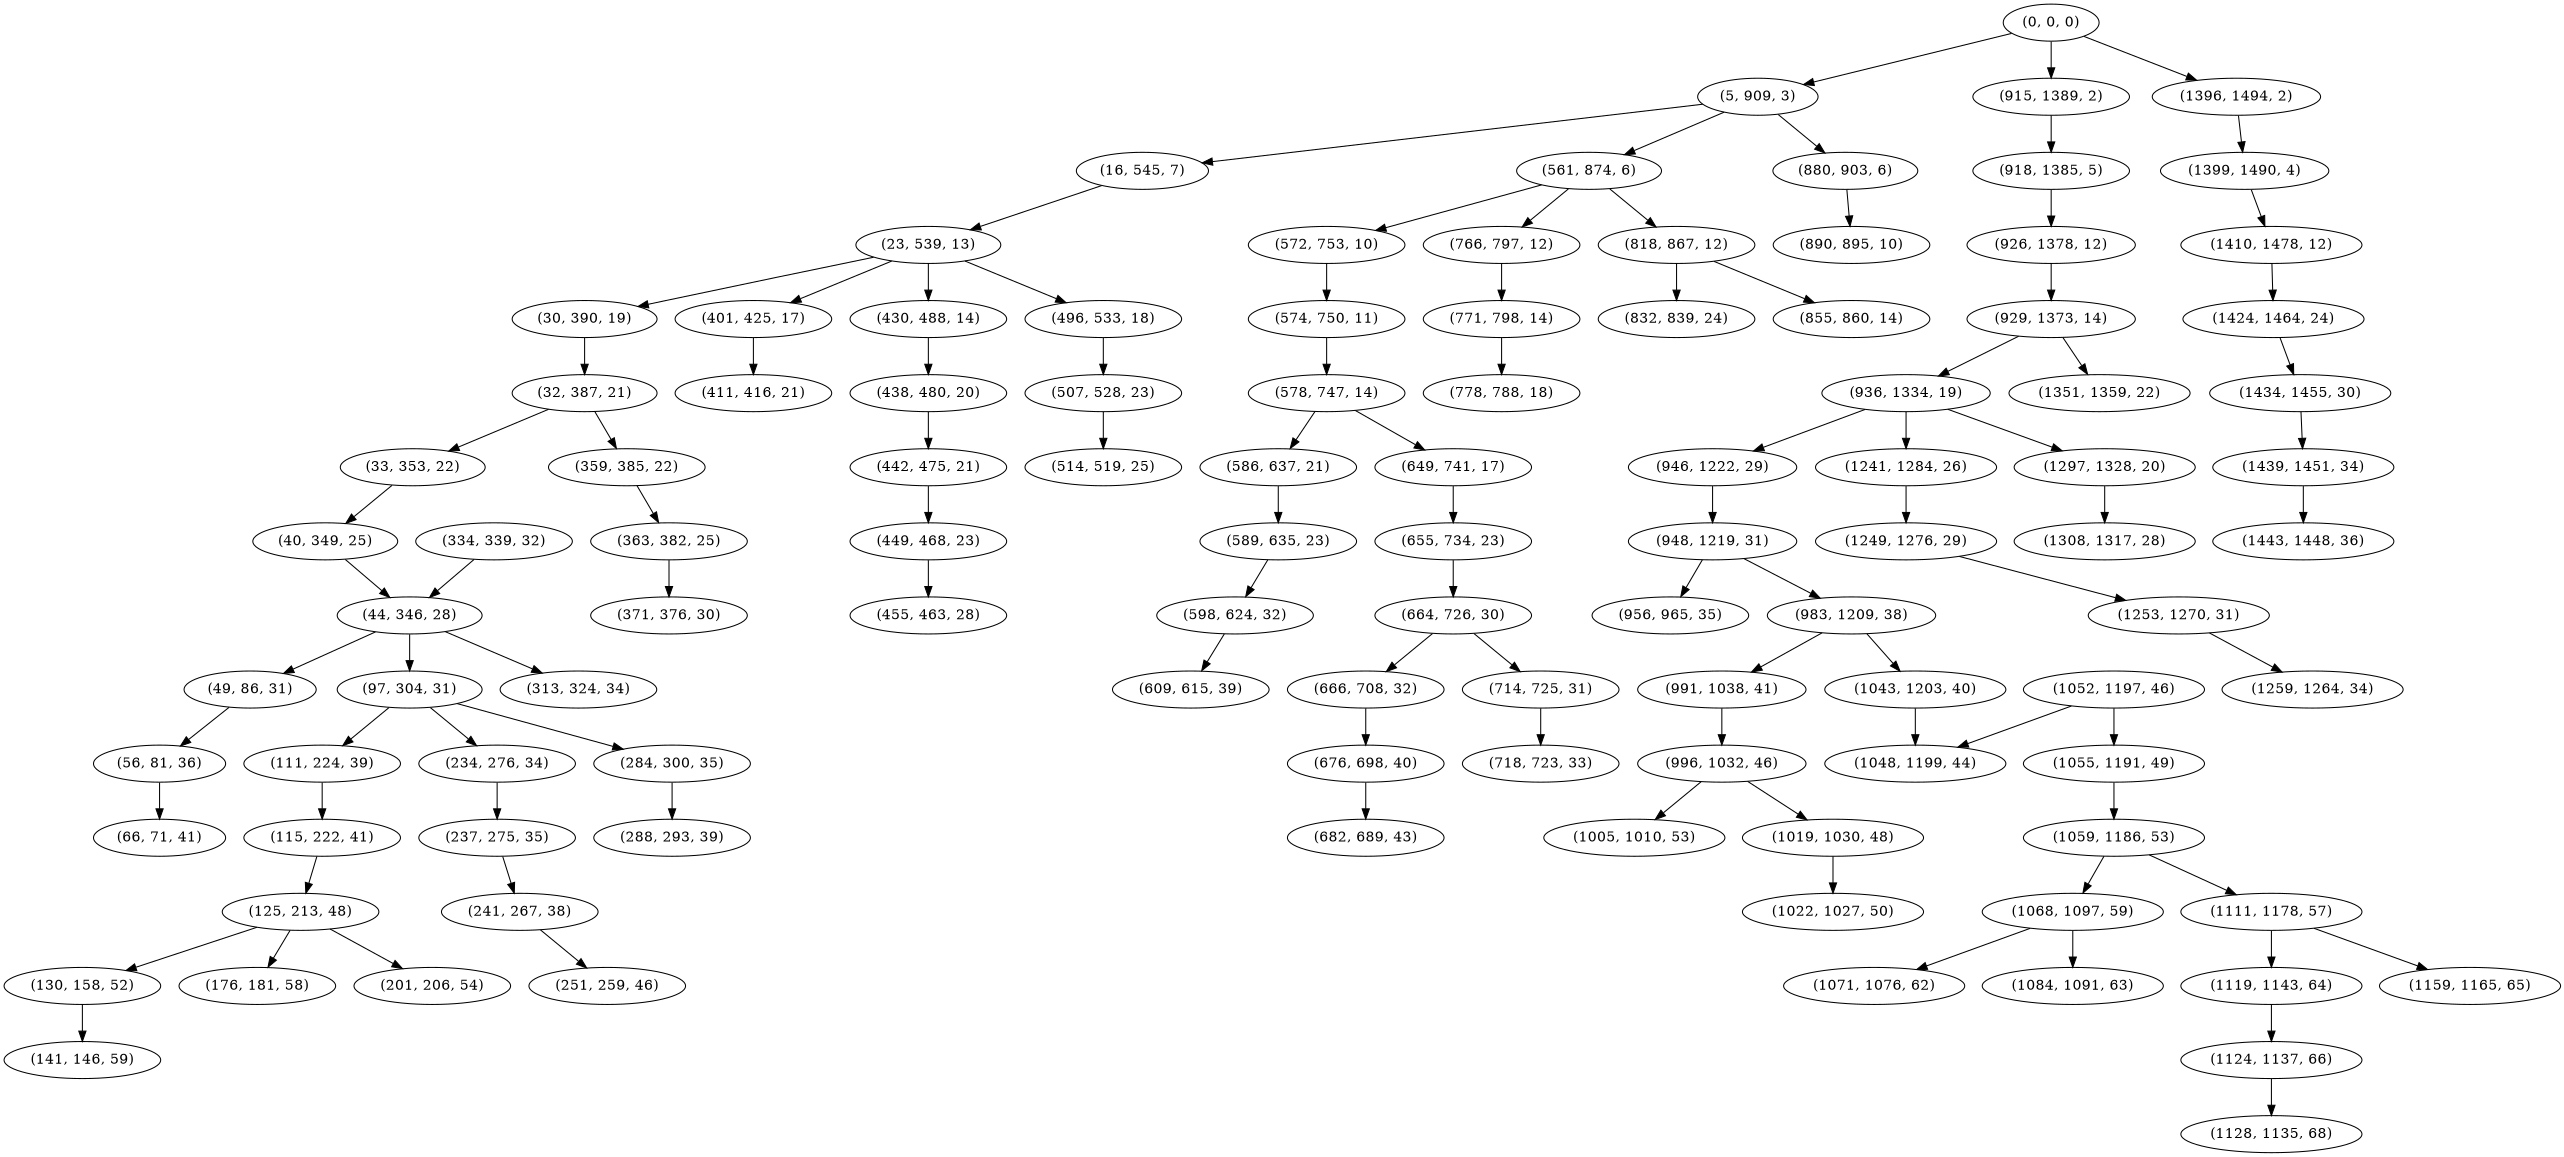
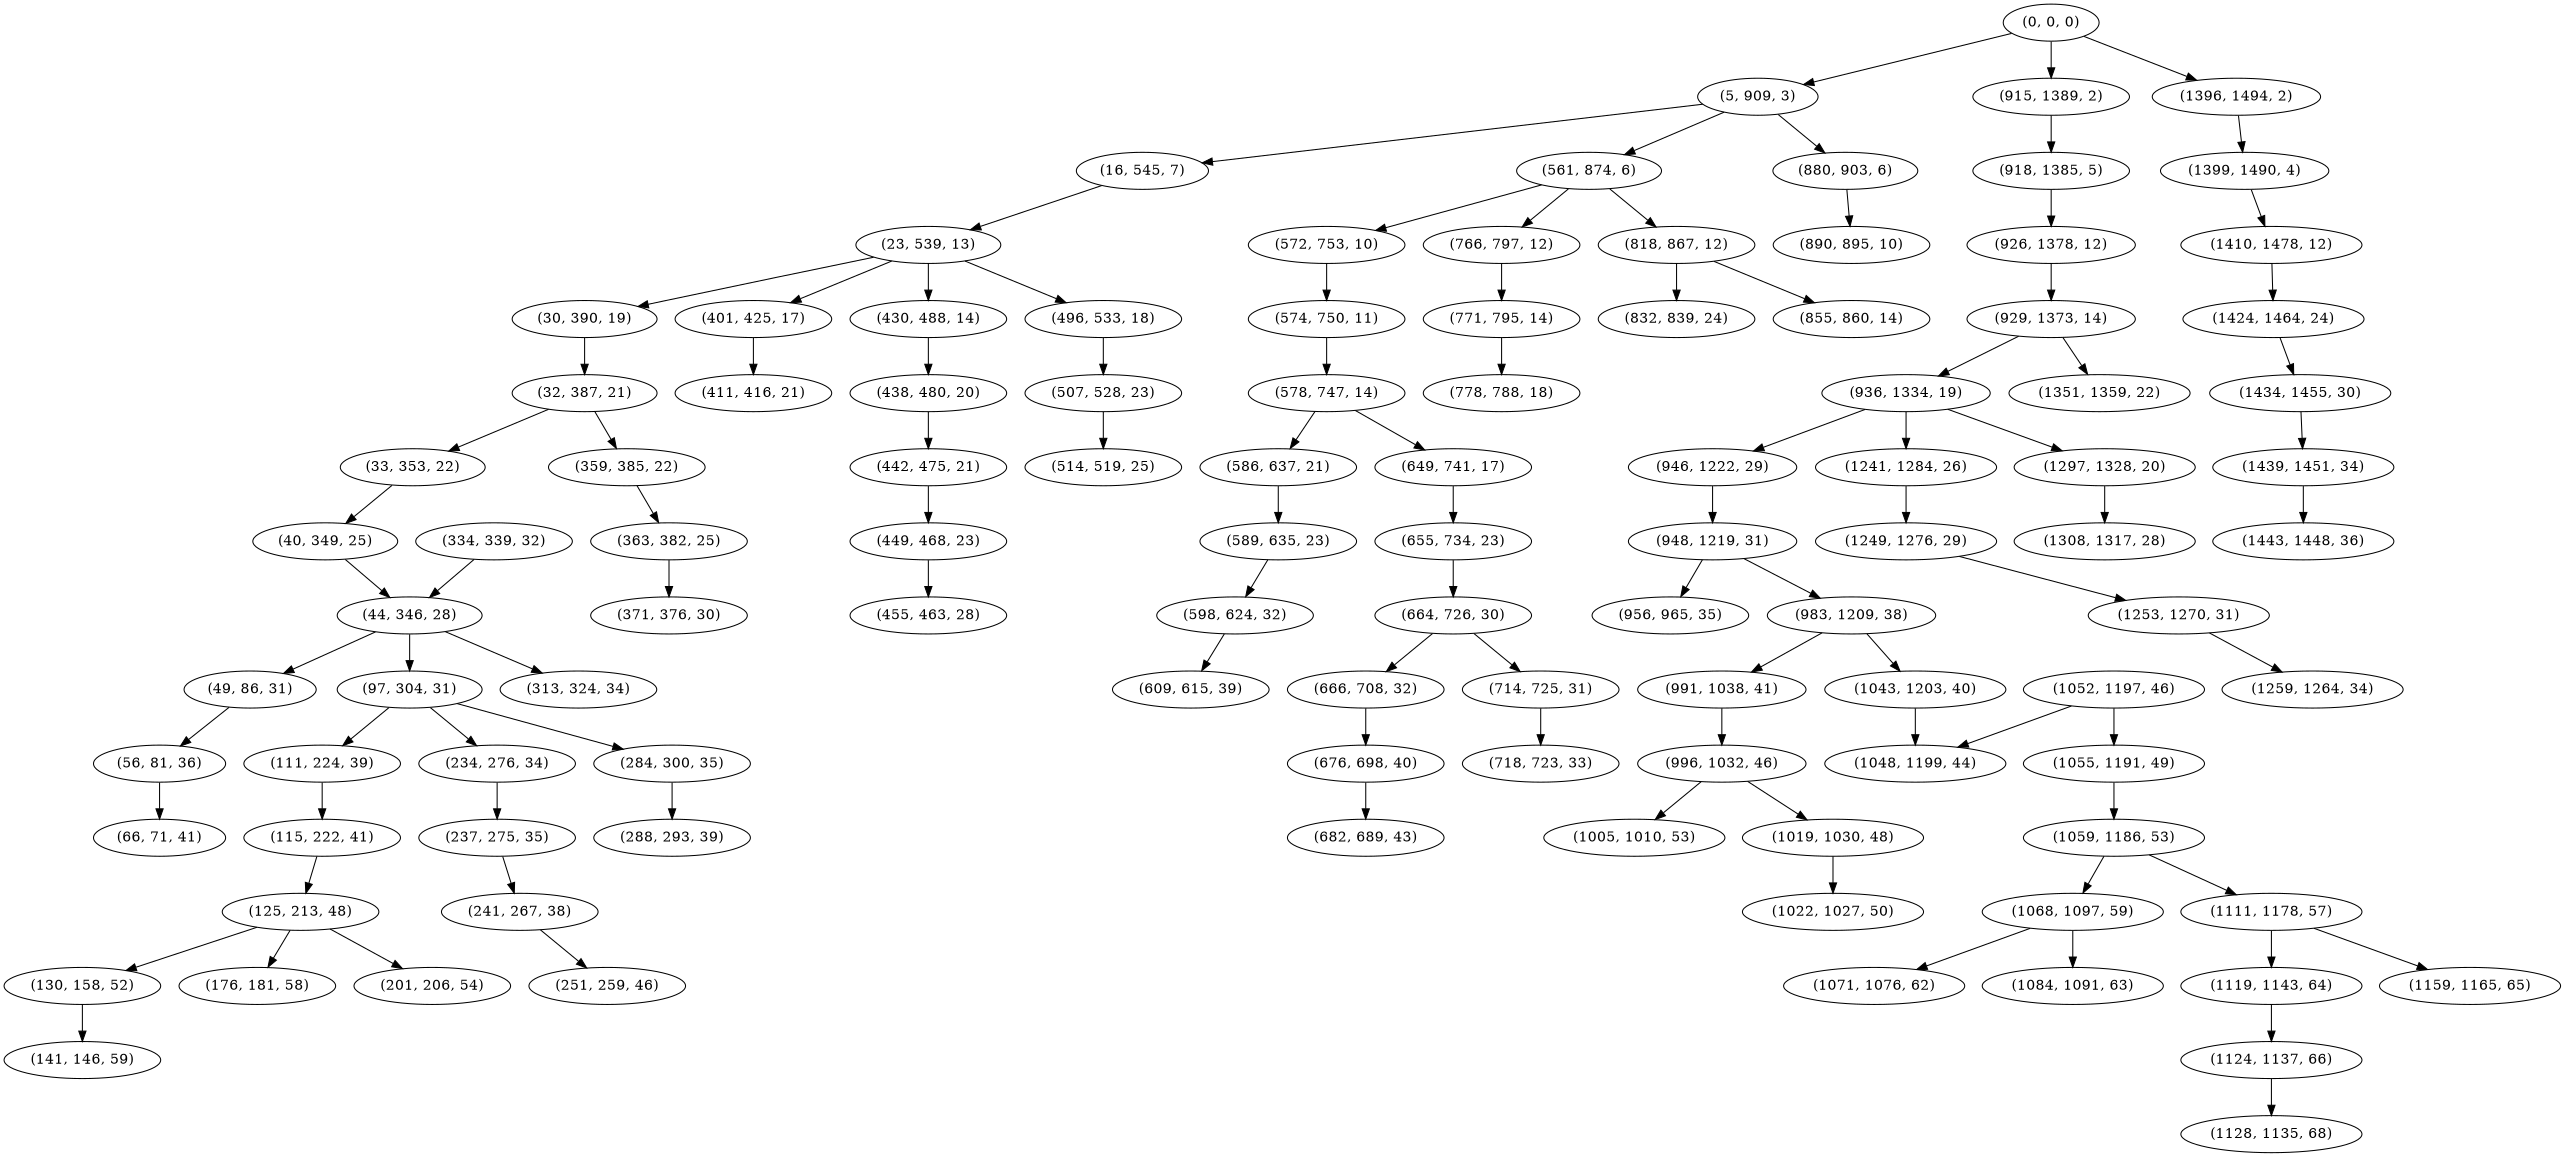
node "(771, 798, 14)": label "(771, 798, 14)" -> "(771, 795, 14)"
